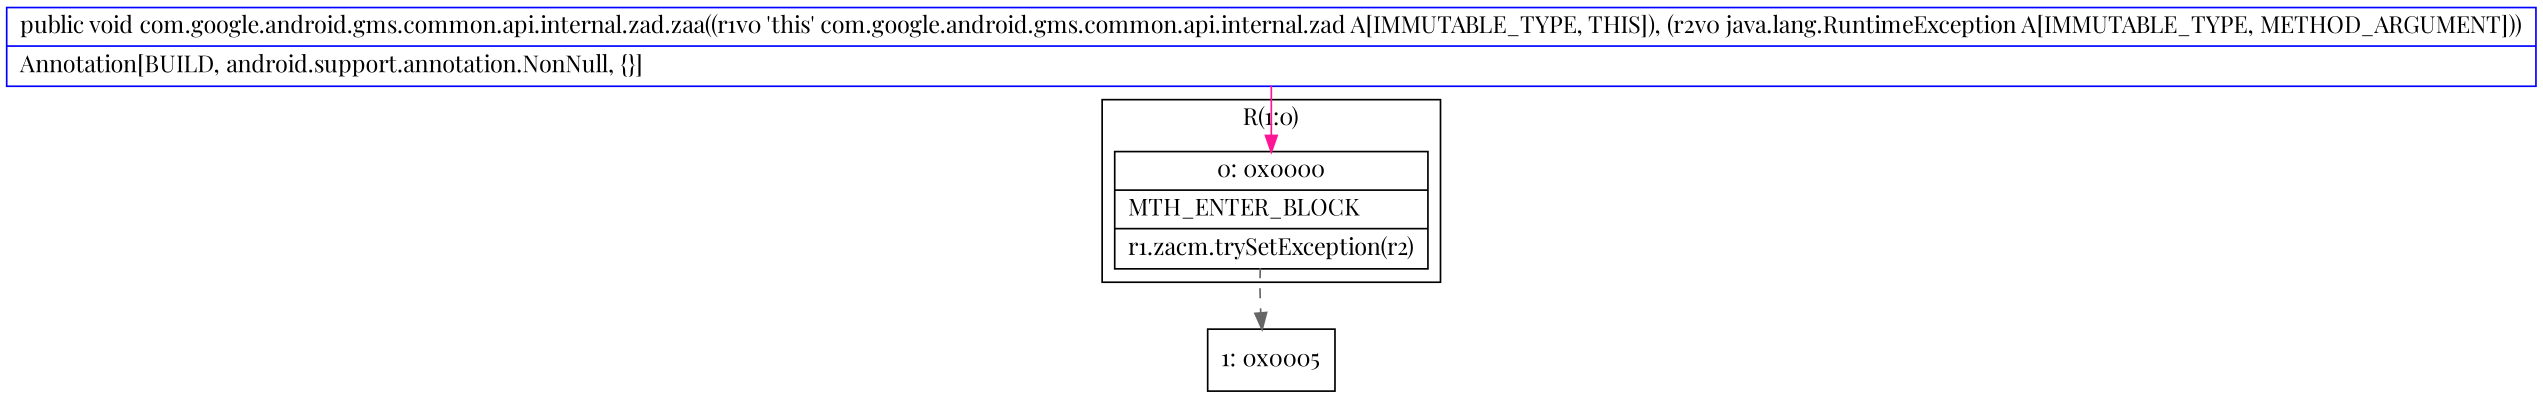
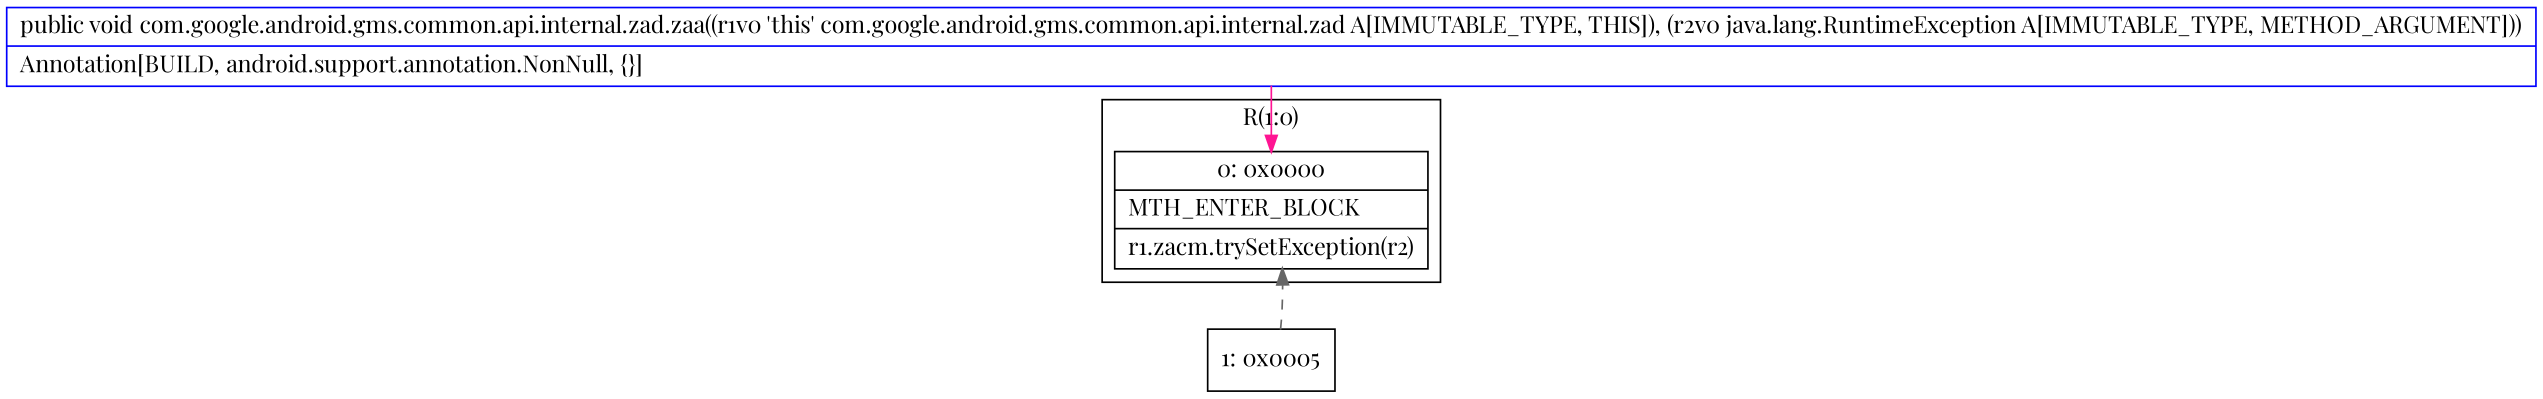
edge "0: 0x0000" -> "1: 0x0005": reversed
